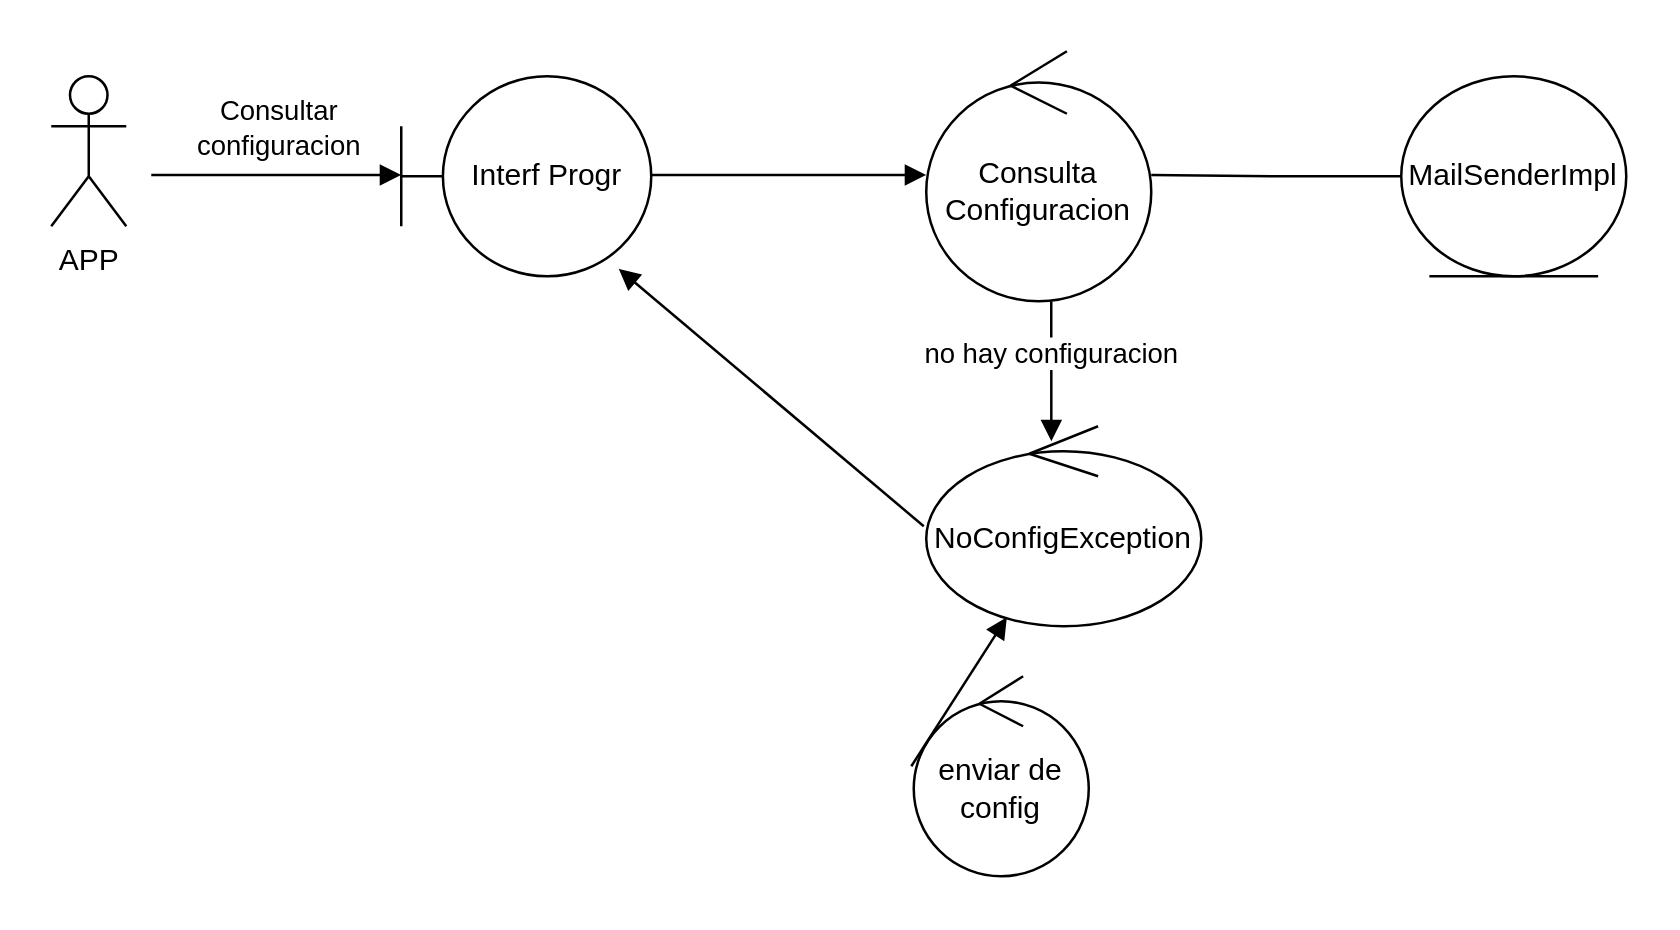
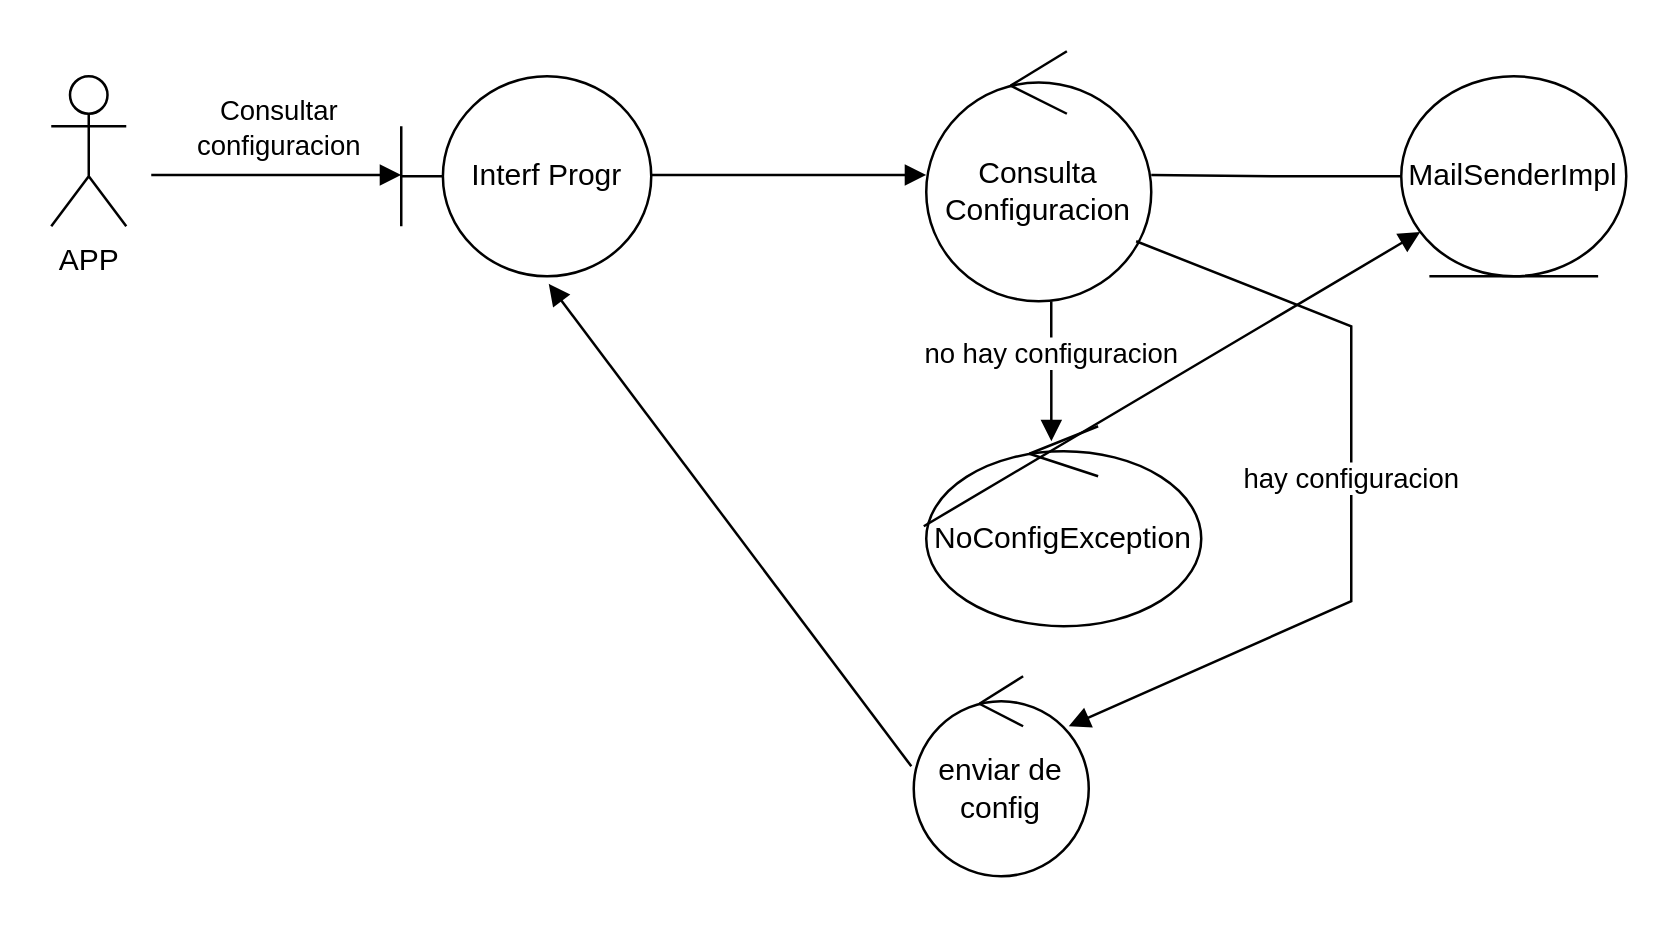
edge "NoConfigException" -> "Interf Progr": now "NoConfigException" -> "MailSenderImpl"
edge "Consulta Configuracion" -> "enviar de config": added, label "hay configuracion"
edge "enviar de config" -> "NoConfigException": now "enviar de config" -> "Interf Progr"
